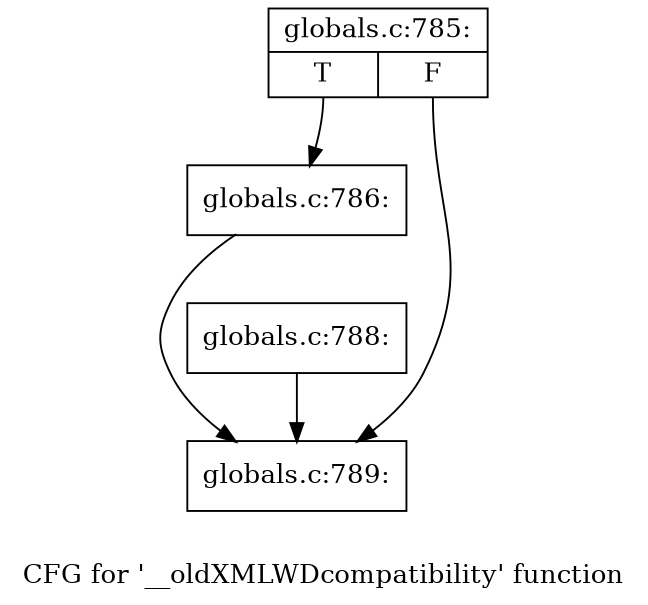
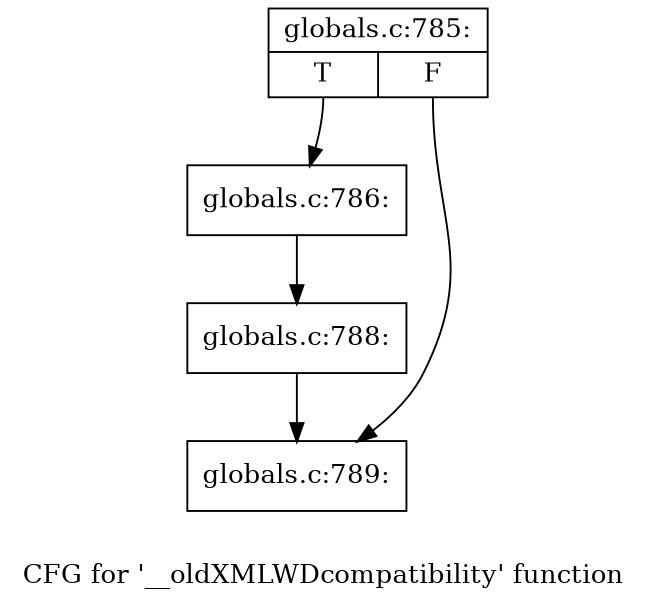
edge "globals.c:786:" -> "globals.c:789:": now "globals.c:786:" -> "globals.c:788:"
